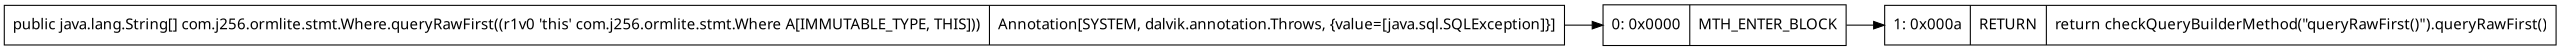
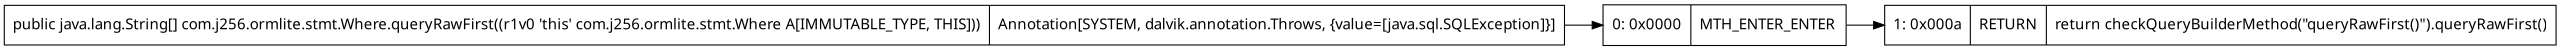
node "0: 0x0000": text "MTH_ENTER_BLOCK" -> "MTH_ENTER_ENTER"
